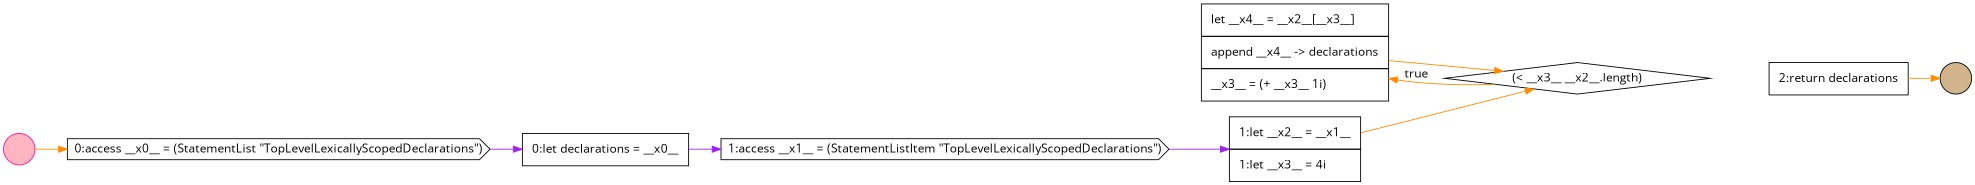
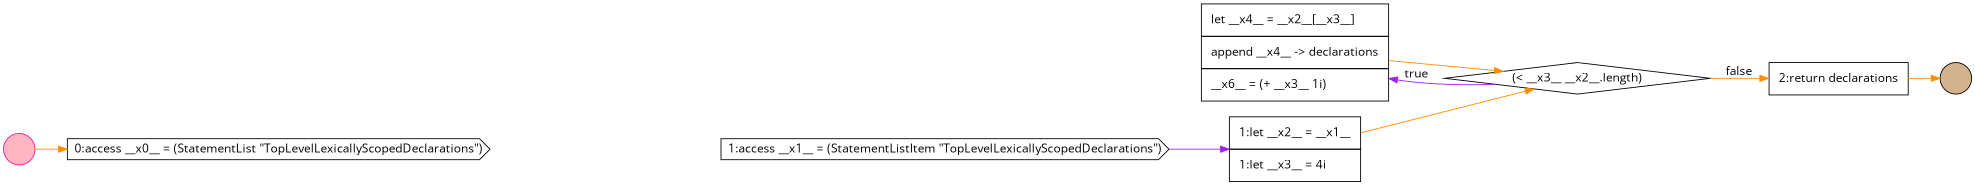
edge "(< __x3__ __x2__.length)" -> "2:return declarations": added, label "false"
node "let __x4__ = __x2__[__x3__]": text "__x3__ = (+ __x3__ 1i)" -> "__x6__ = (+ __x3__ 1i)"
edge "(< __x3__ __x2__.length)" -> "let __x4__ = __x2__[__x3__]": color darkorange -> purple
node "0:let declarations = __x0__": removed
